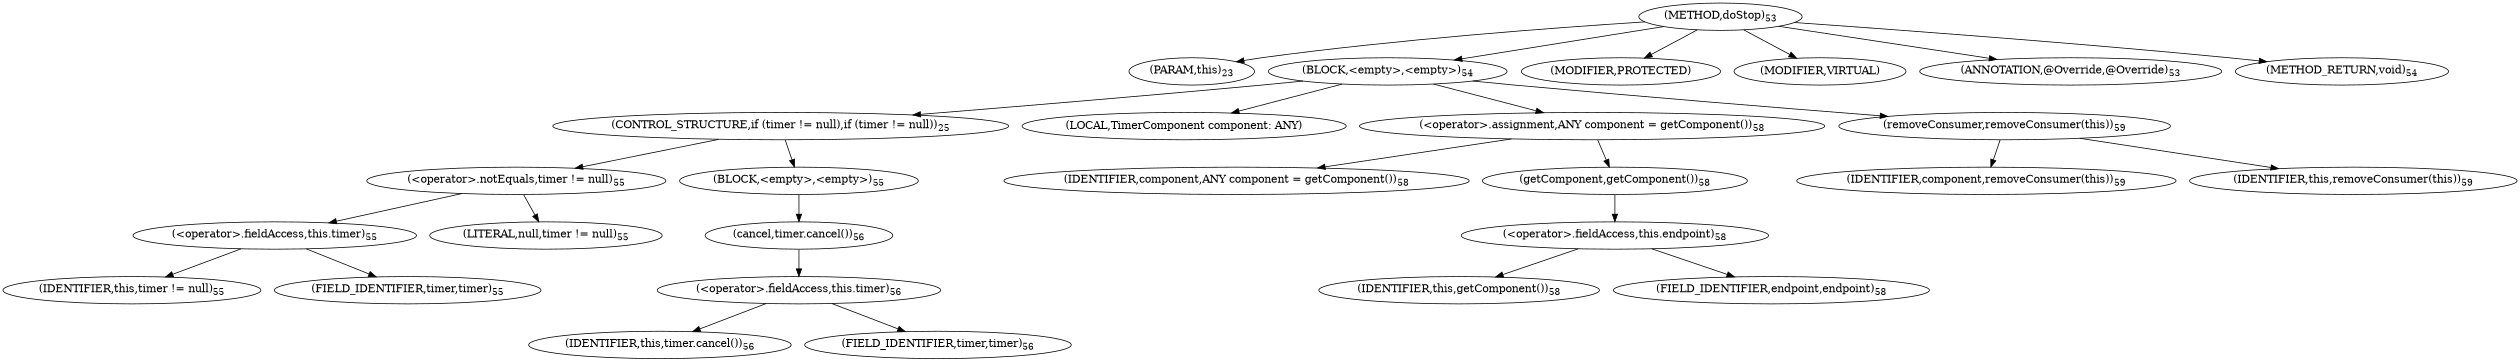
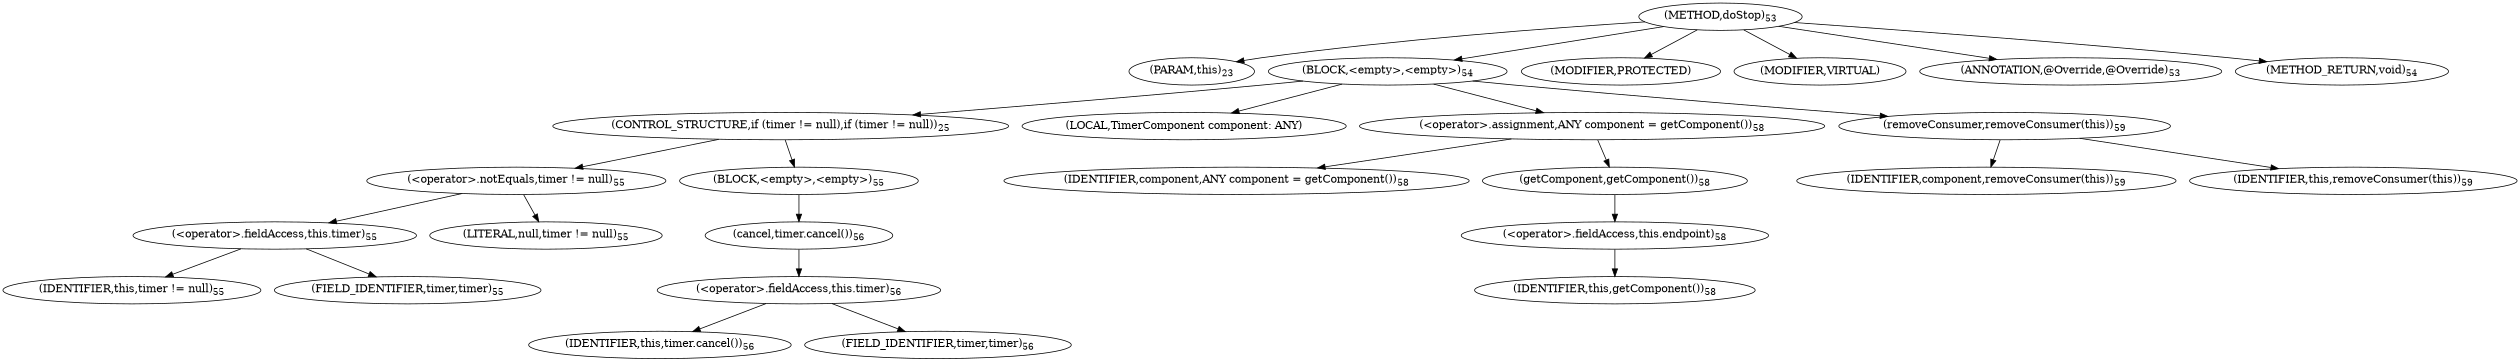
node "(FIELD_IDENTIFIER,endpoint,endpoint)": removed
